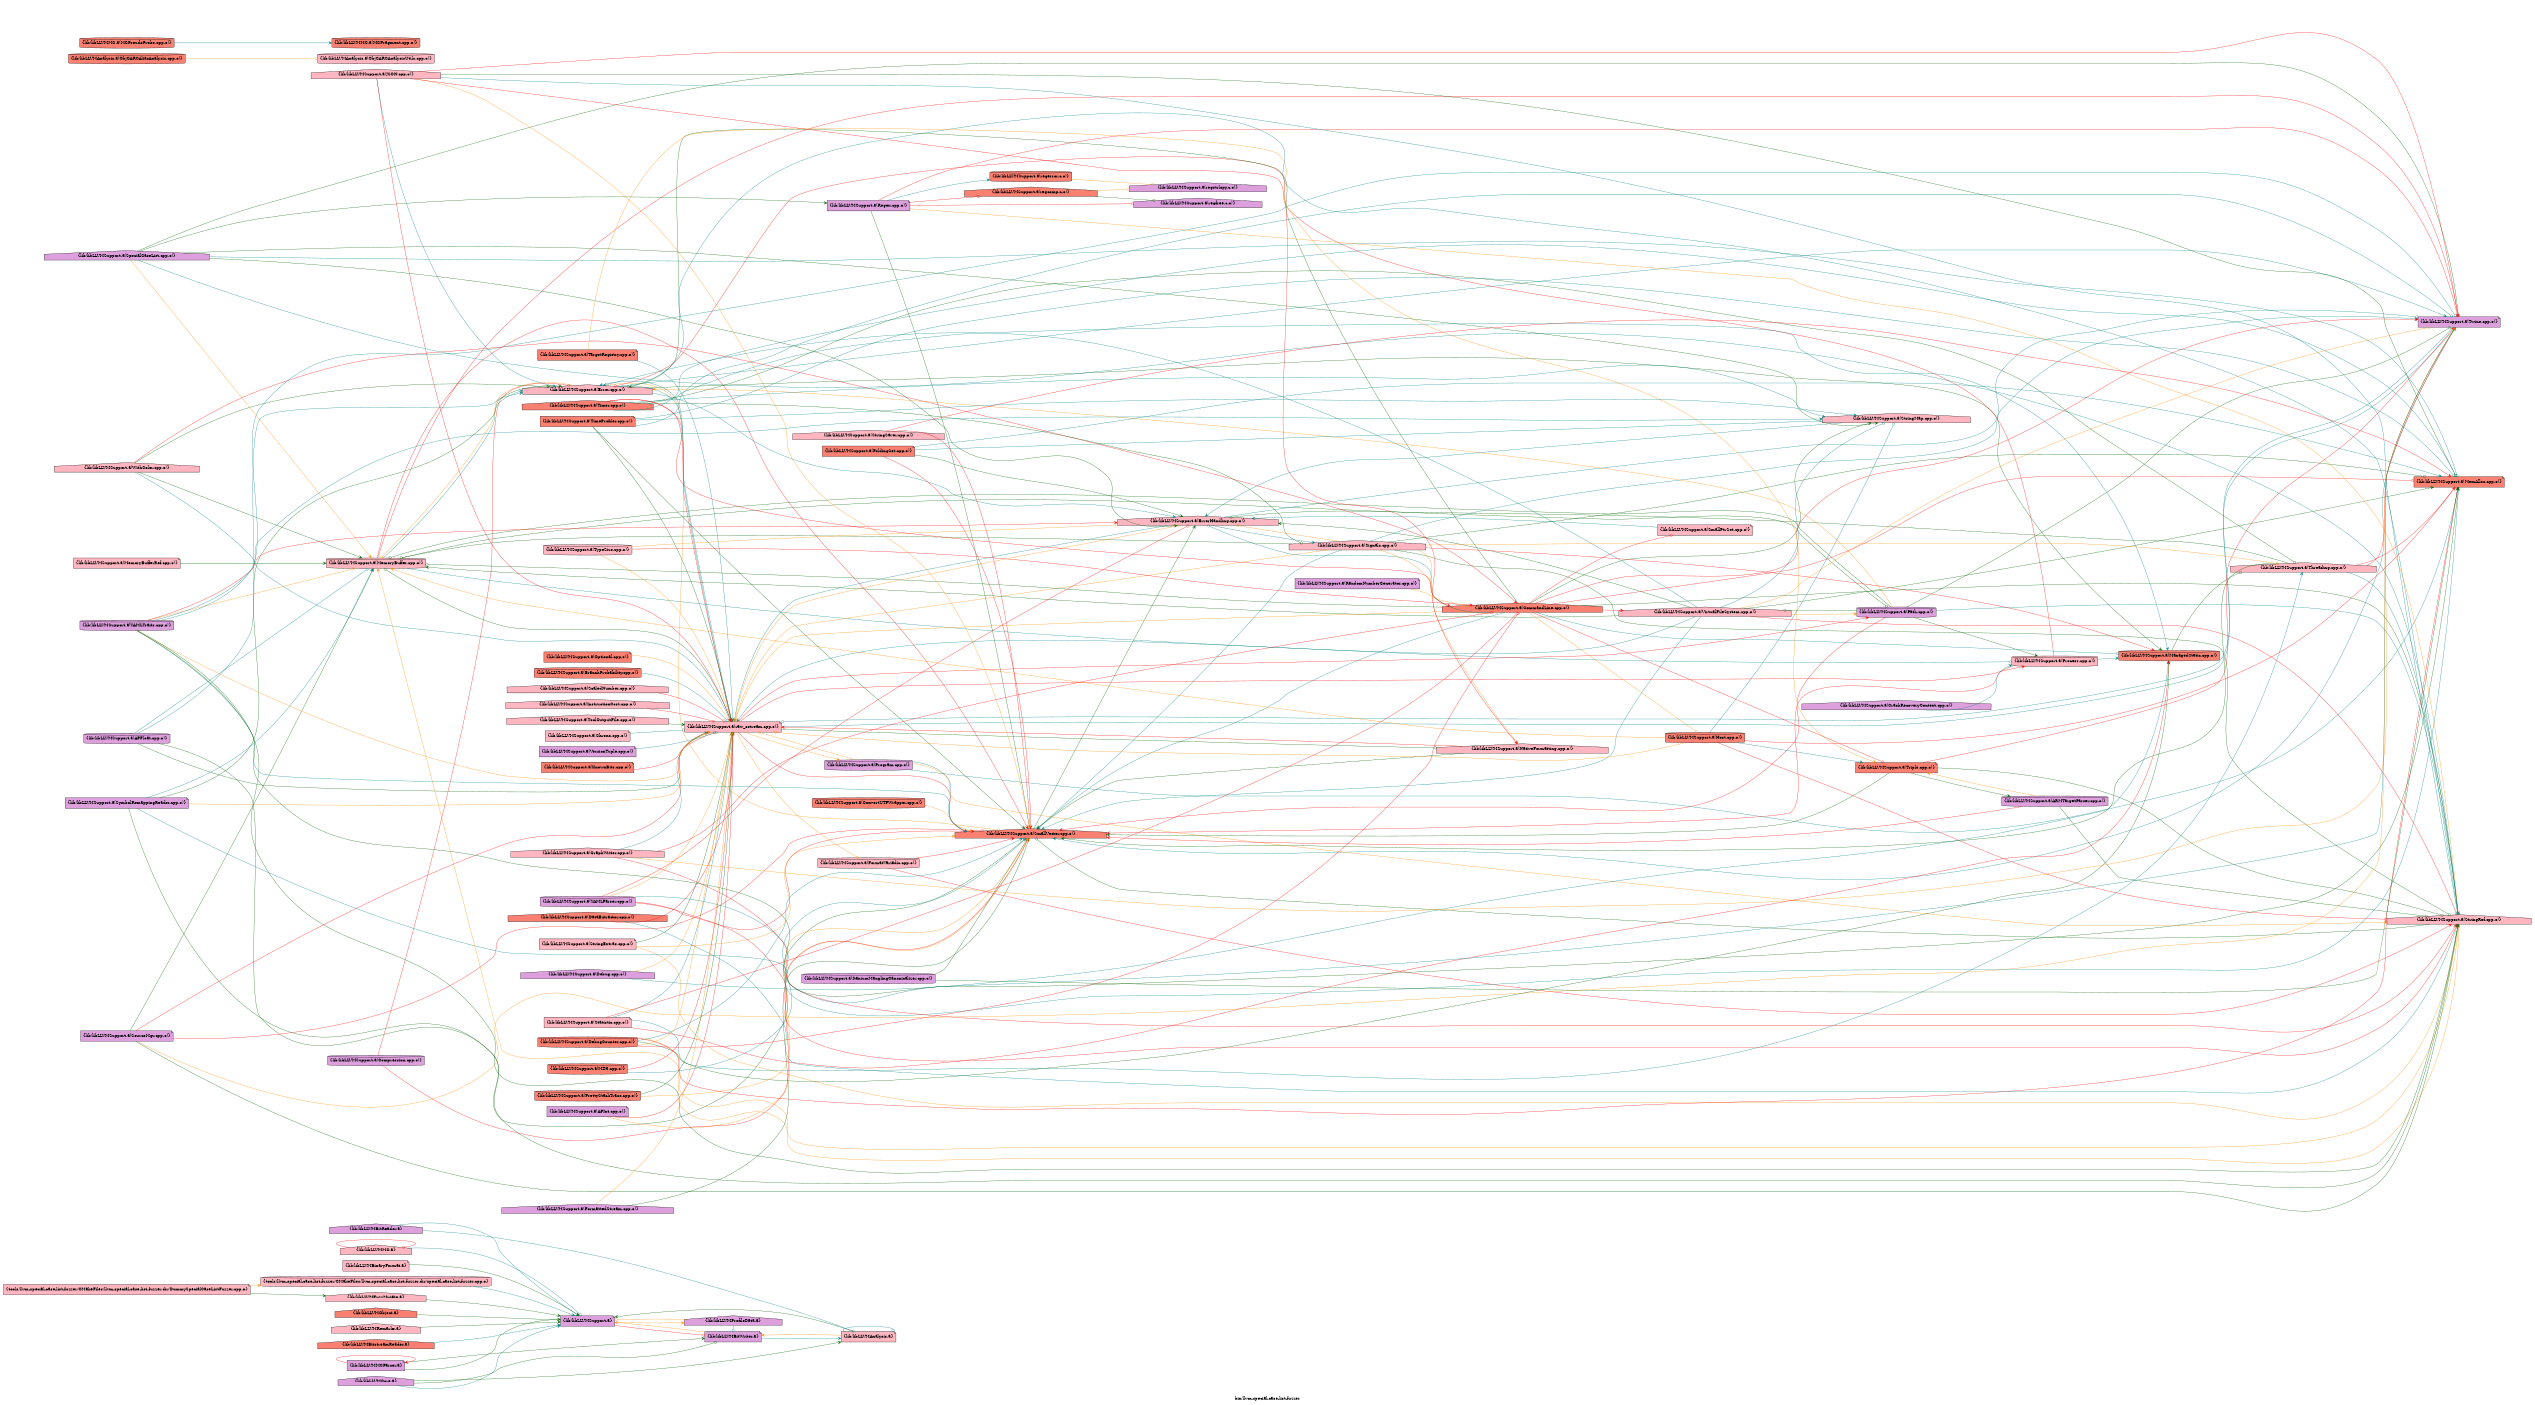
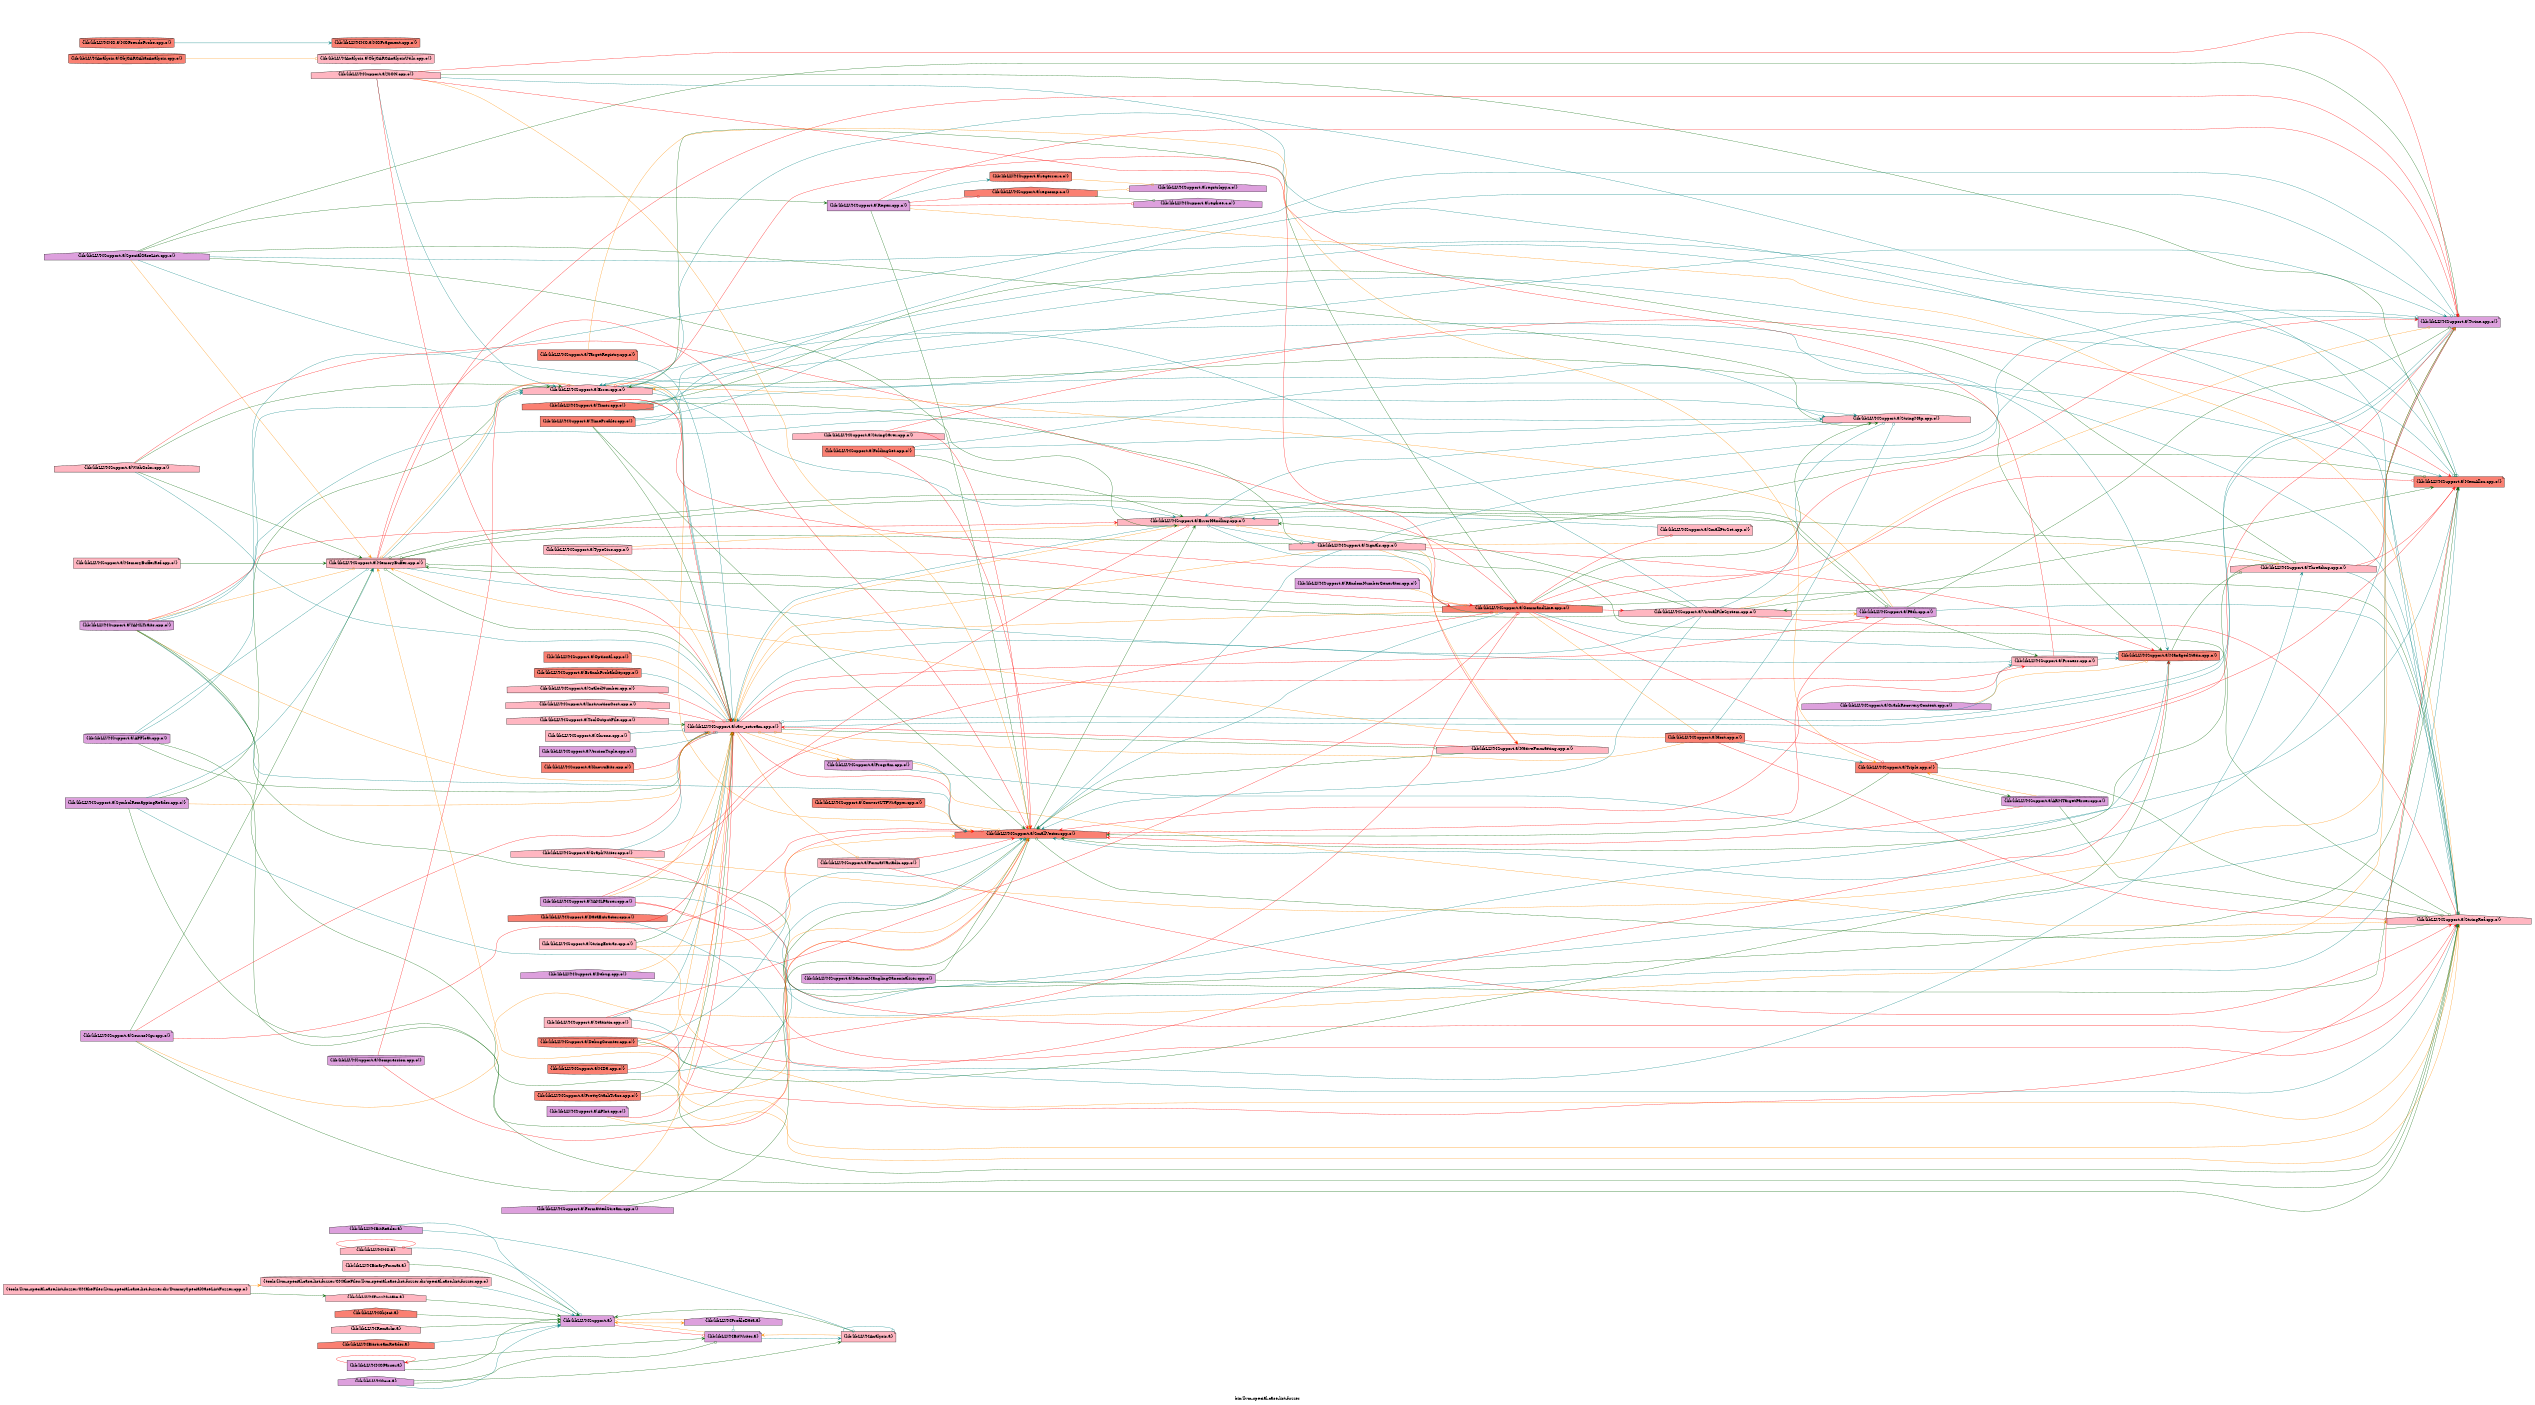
edge "{lib/libLLVMSupport.a(Path.cpp.o)}" -> "{lib/libLLVMSupport.a(VirtualFileSystem.cpp.o)}": arrowhead odot -> vee
edge "{lib/libLLVMSupport.a(CrashRecoveryContext.cpp.o)}" -> "{lib/libLLVMSupport.a(ManagedStatic.cpp.o)}": added
edge "{lib/libLLVMSupport.a(DataExtractor.cpp.o)}" -> "{lib/libLLVMSupport.a(StringRef.cpp.o)}": arrowhead odot -> vee
